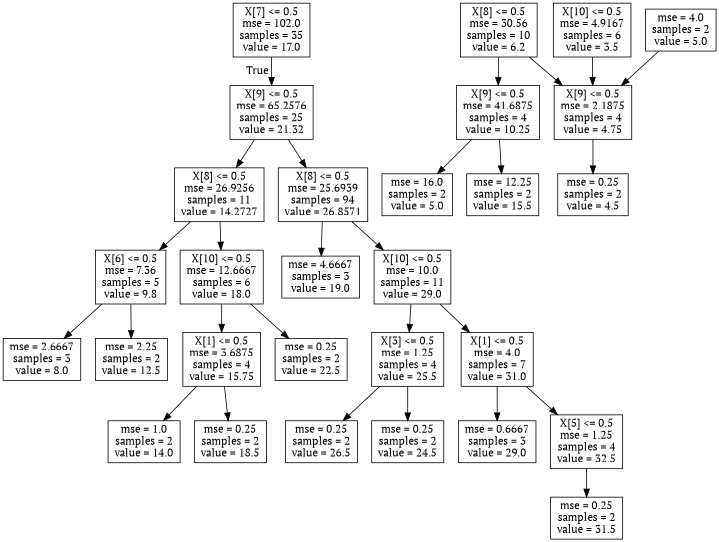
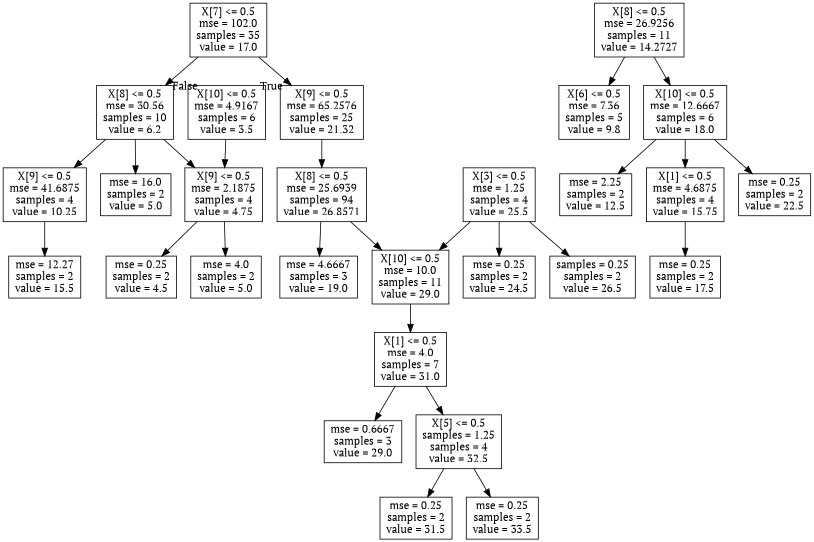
edge "mse = 4.0 samples = 2 value = 5.0" -> "X[9] <= 0.5 mse = 2.1875 samples = 4 value = 4.75": reversed
edge "X[7] <= 0.5 mse = 102.0 samples = 35 value = 17.0" -> "X[8] <= 0.5 mse = 30.56 samples = 10 value = 6.2": added
edge "X[9] <= 0.5 mse = 65.2576 samples = 25 value = 21.32" -> "X[8] <= 0.5 mse = 26.9256 samples = 11 value = 14.2727": removed
edge "X[9] <= 0.5 mse = 41.6875 samples = 4 value = 10.25" -> "mse = 16.0 samples = 2 value = 5.0": now "X[8] <= 0.5 mse = 30.56 samples = 10 value = 6.2" -> "mse = 16.0 samples = 2 value = 5.0"
node "mse = 12.25 samples = 2 value = 15.5": label "mse = 12.25 samples = 2 value = 15.5" -> "mse = 12.27 samples = 2 value = 15.5"
edge "X[10] <= 0.5 mse = 10.0 samples = 11 value = 29.0" -> "X[3] <= 0.5 mse = 1.25 samples = 4 value = 25.5": reversed
edge "X[6] <= 0.5 mse = 7.36 samples = 5 value = 9.8" -> "mse = 2.25 samples = 2 value = 12.5": now "X[10] <= 0.5 mse = 12.6667 samples = 6 value = 18.0" -> "mse = 2.25 samples = 2 value = 12.5"
node "mse = 2.6667 samples = 3 value = 8.0": removed
node "X[1] <= 0.5 mse = 3.6875 samples = 4 value = 15.75": label "X[1] <= 0.5 mse = 3.6875 samples = 4 value = 15.75" -> "X[1] <= 0.5 mse = 4.6875 samples = 4 value = 15.75"
node "mse = 1.0 samples = 2 value = 14.0": removed
node "mse = 0.25 samples = 2 value = 18.5": label "mse = 0.25 samples = 2 value = 18.5" -> "mse = 0.25 samples = 2 value = 17.5"
node "mse = 0.25 samples = 2 value = 26.5": label "mse = 0.25 samples = 2 value = 26.5" -> "samples = 0.25 samples = 2 value = 26.5"
node "X[5] <= 0.5 mse = 1.25 samples = 4 value = 32.5": label "X[5] <= 0.5 mse = 1.25 samples = 4 value = 32.5" -> "X[5] <= 0.5 samples = 1.25 samples = 4 value = 32.5"
node "mse = 0.25 samples = 2 value = 33.5": added
